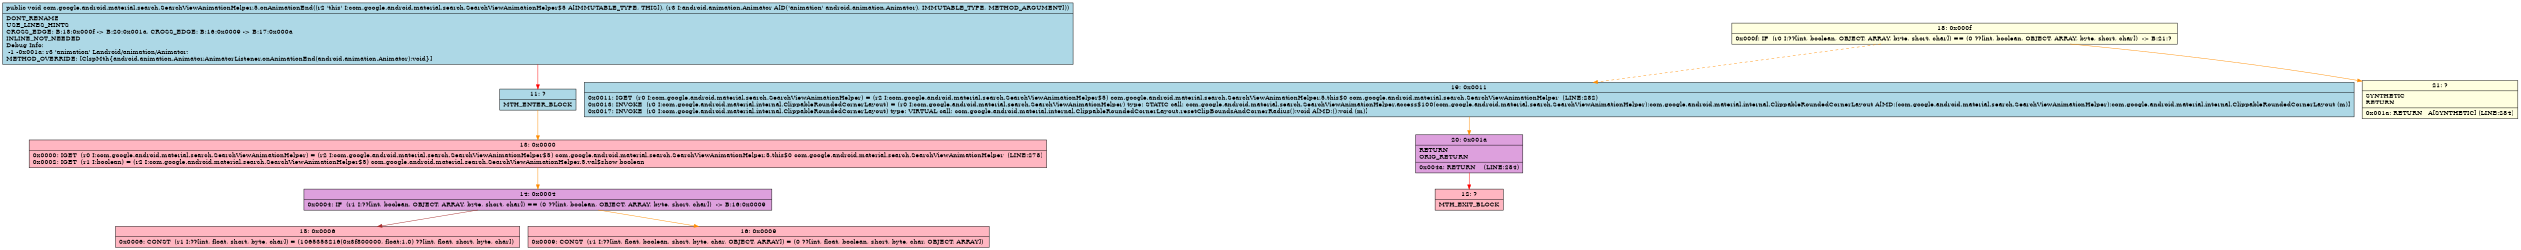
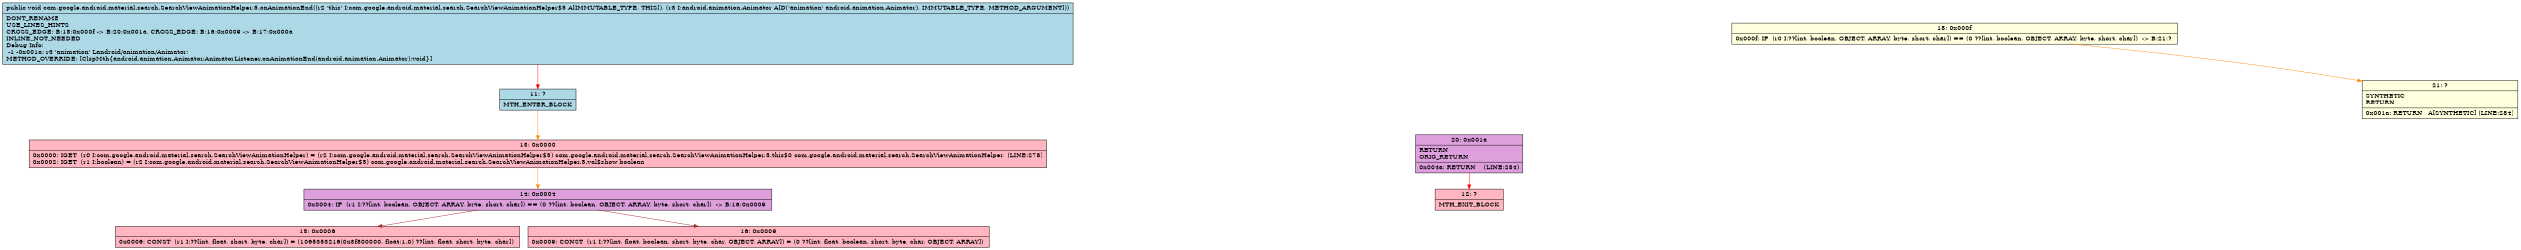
node "19: 0x0011": removed
edge "14: 0x0004" -> "16: 0x0009": color darkorange -> brown
